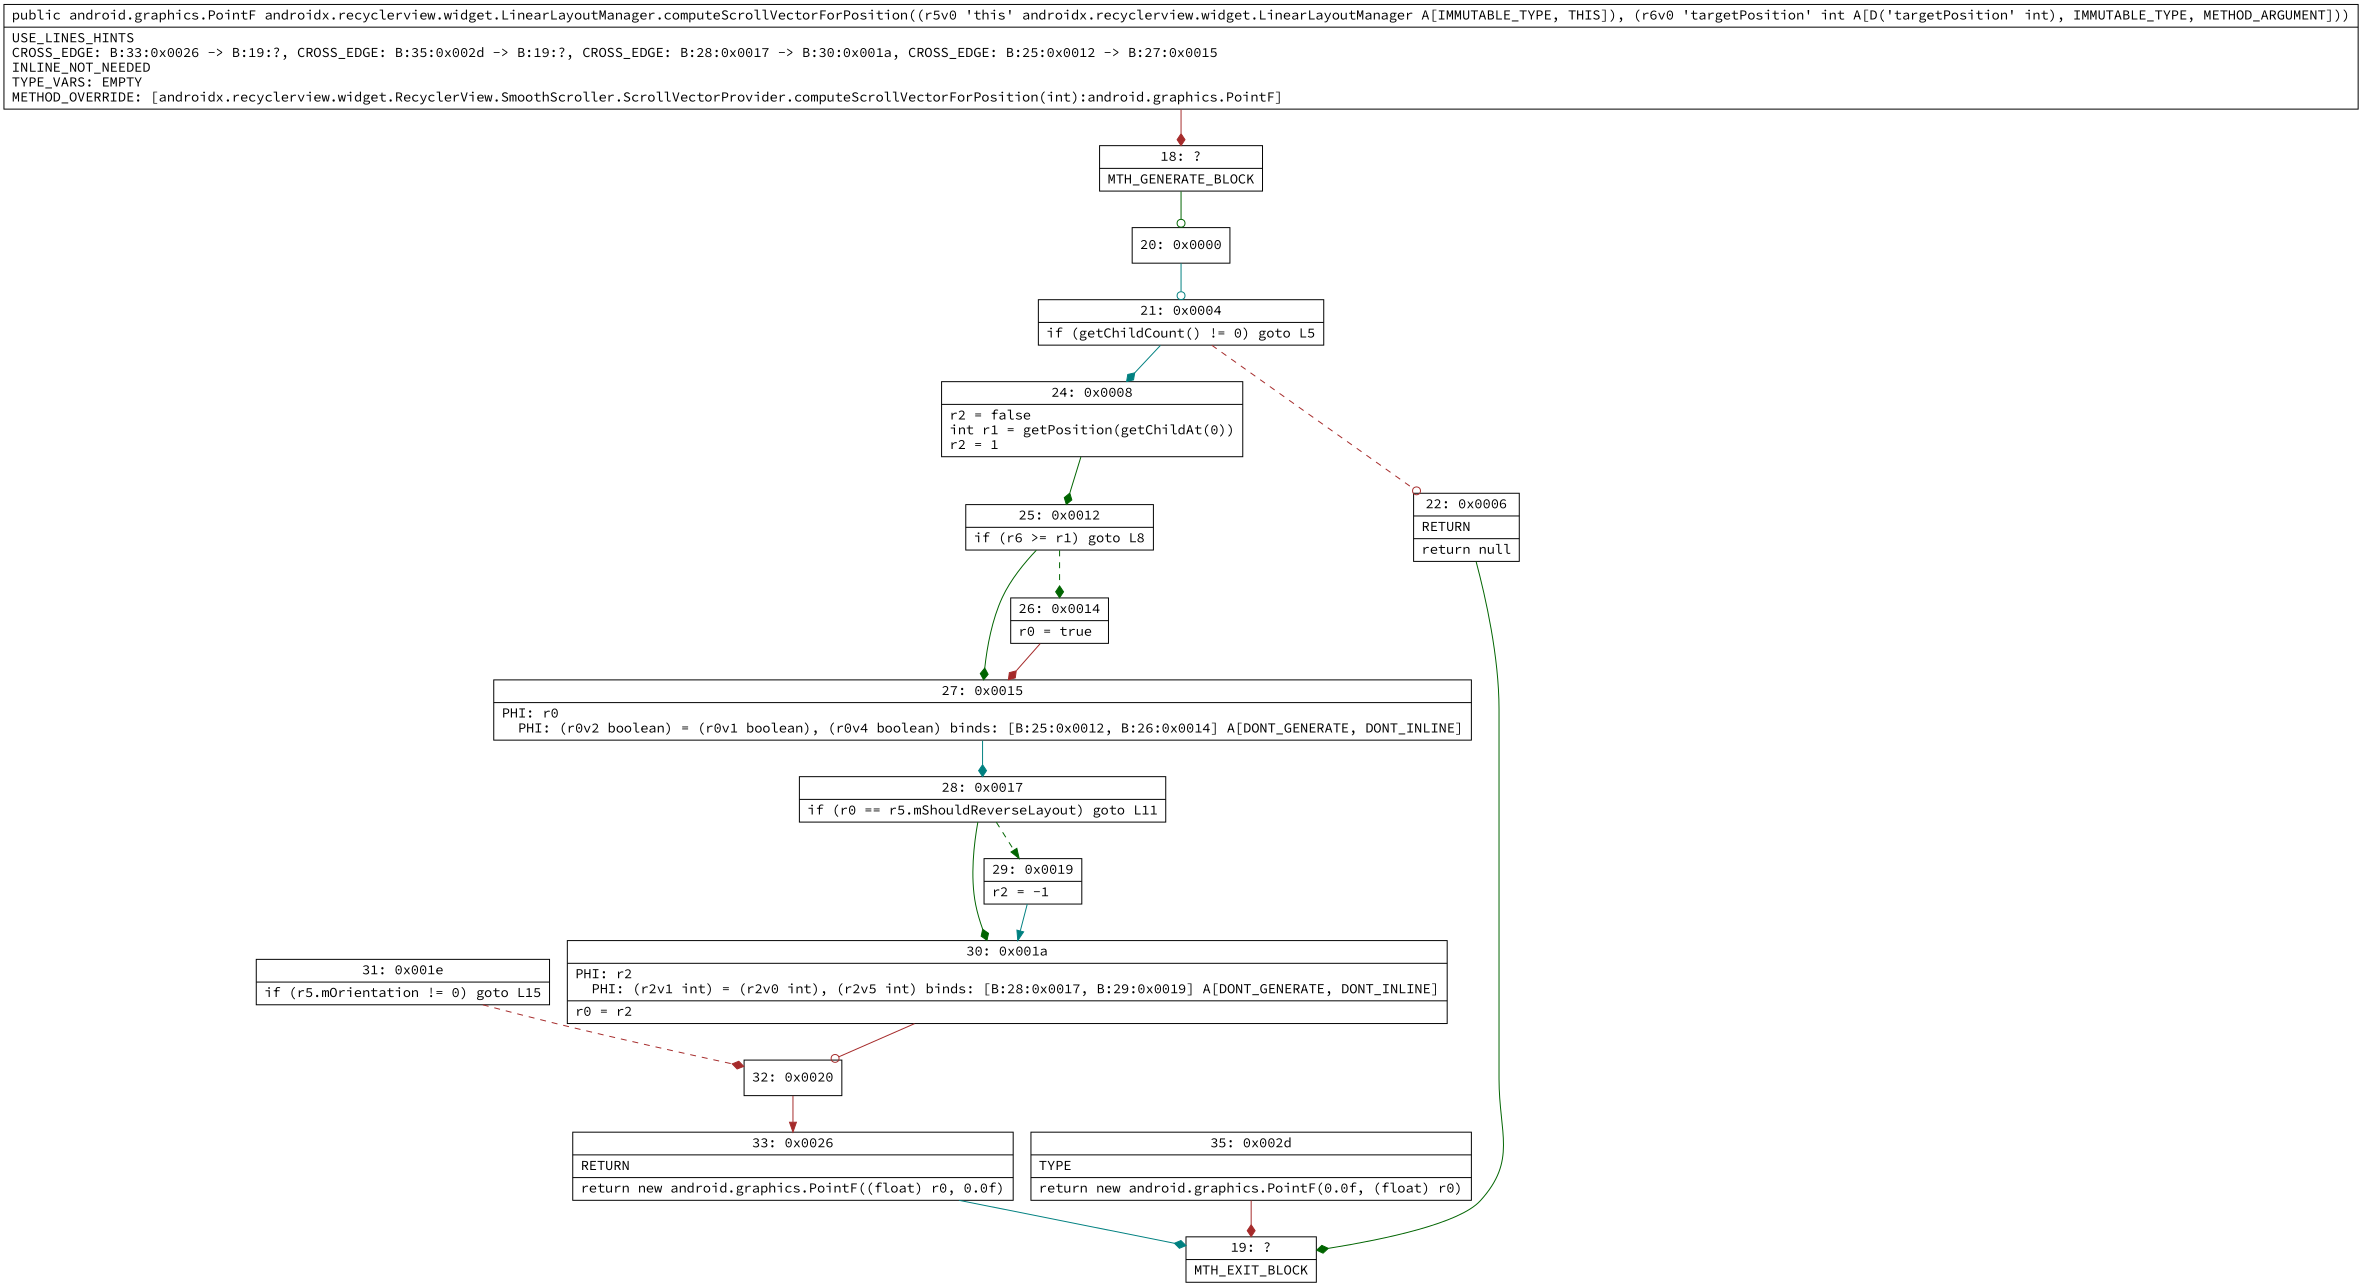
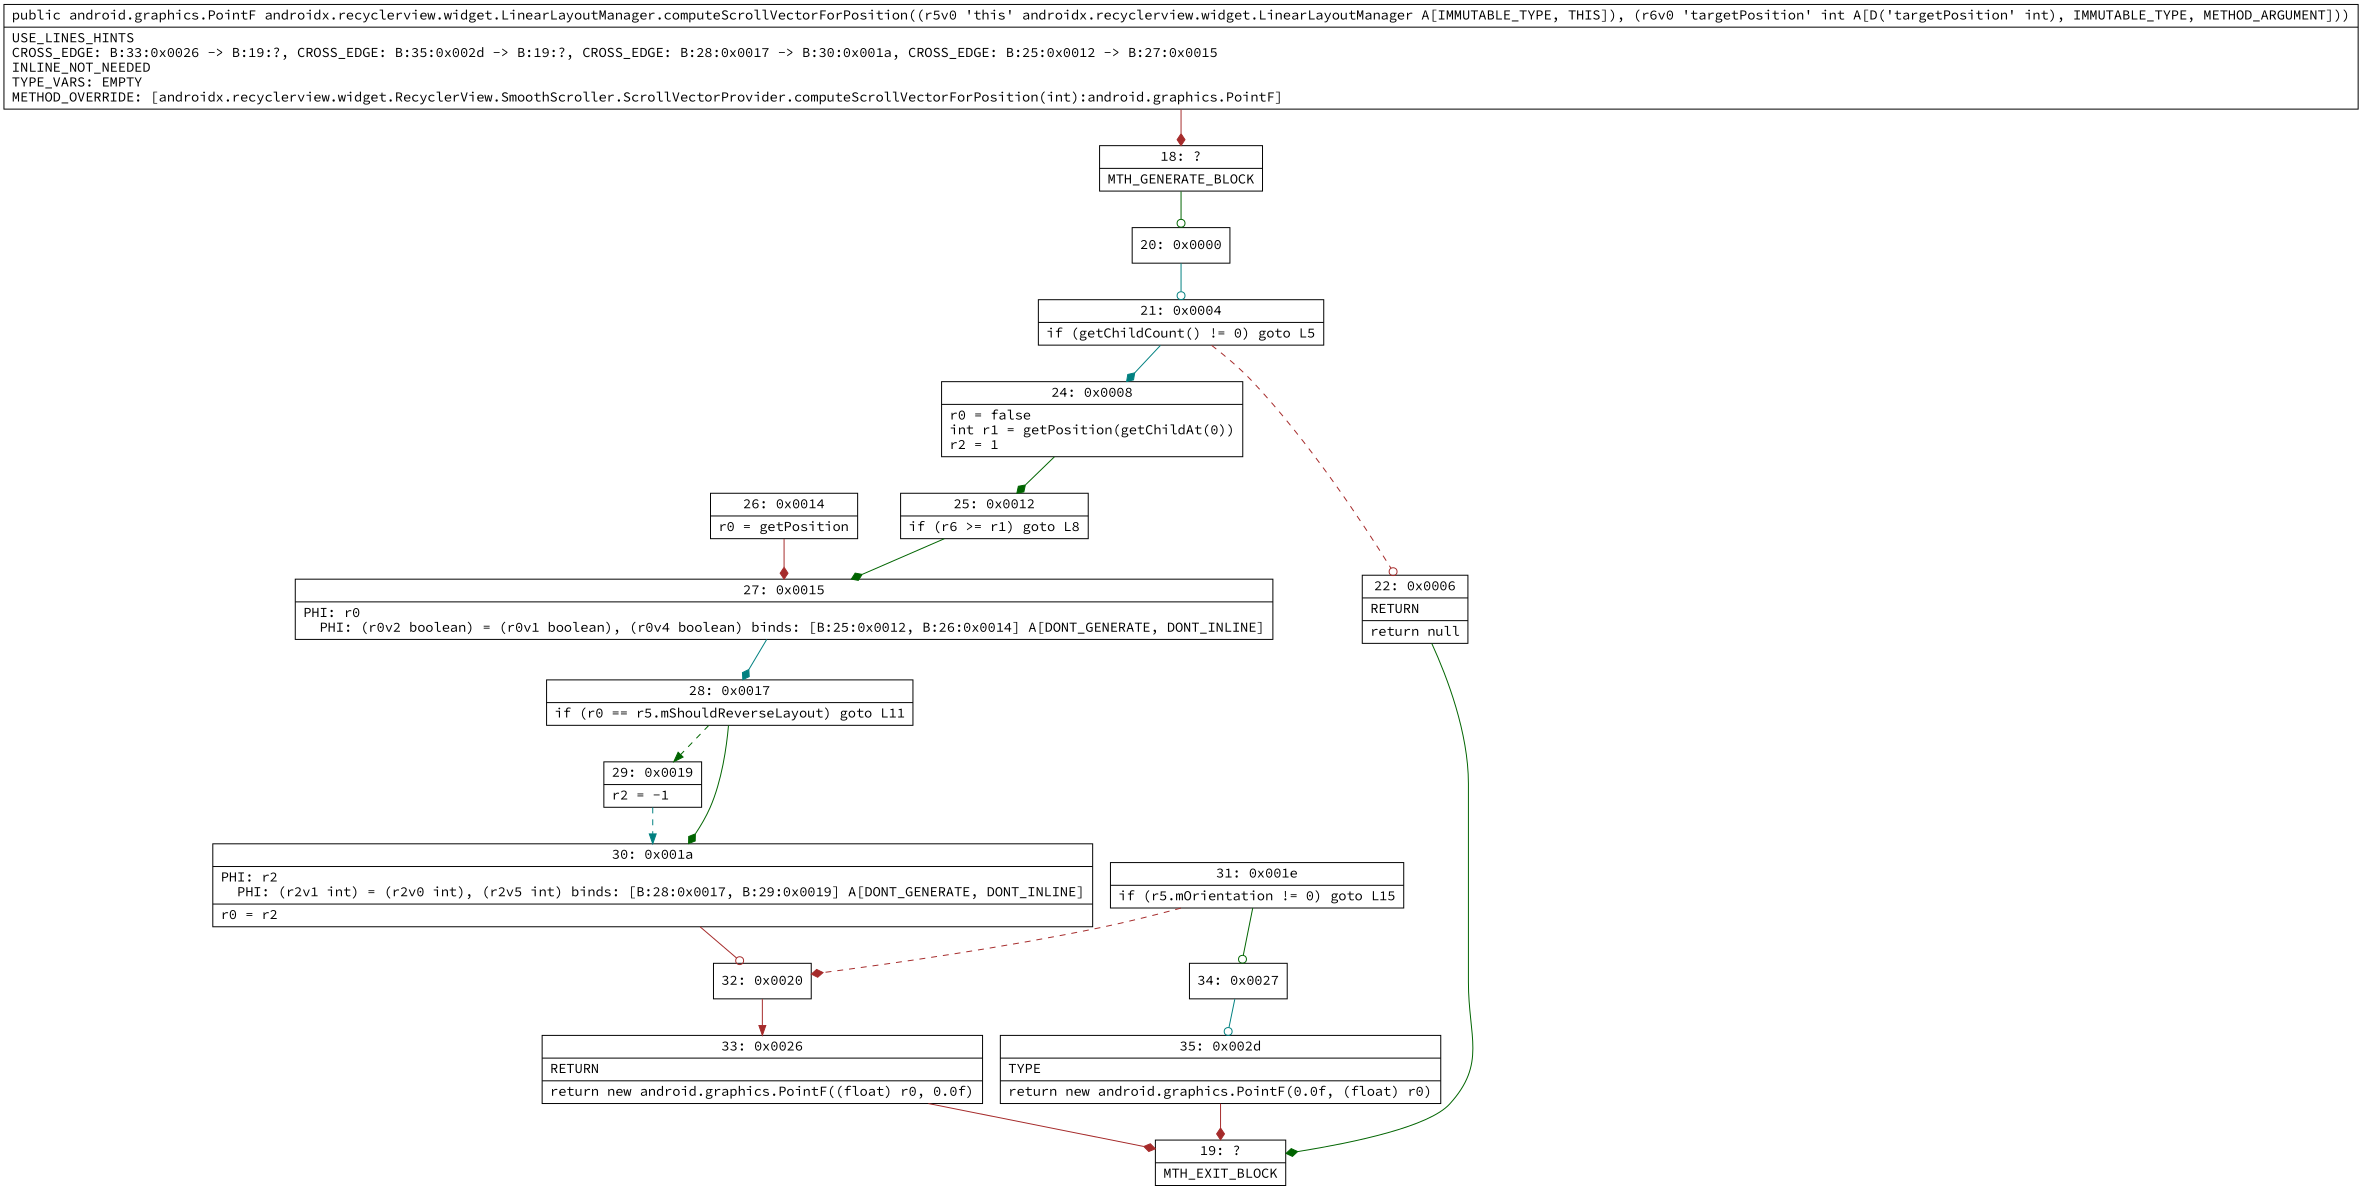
node "24: 0x0008": text "r2 = false" -> "r0 = false"
edge "25: 0x0012" -> "26: 0x0014": removed
node "26: 0x0014": text "r0 = true" -> "r0 = getPosition"
edge "29: 0x0019" -> "30: 0x001a": style solid -> dashed
node "34: 0x0027": added
edge "33: 0x0026" -> "19: ?": color teal -> brown
